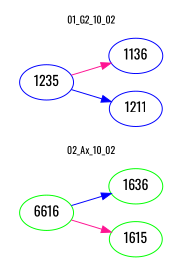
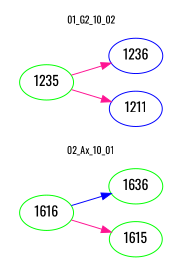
node "1136": label "1136" -> "1236"
node "1235": color blue -> green
edge "1235" -> "1211": color blue -> deeppink
cluster "02_Ax_10_02": label "02_Ax_10_02" -> "02_Ax_10_01"
node "6616": label "6616" -> "1616"
